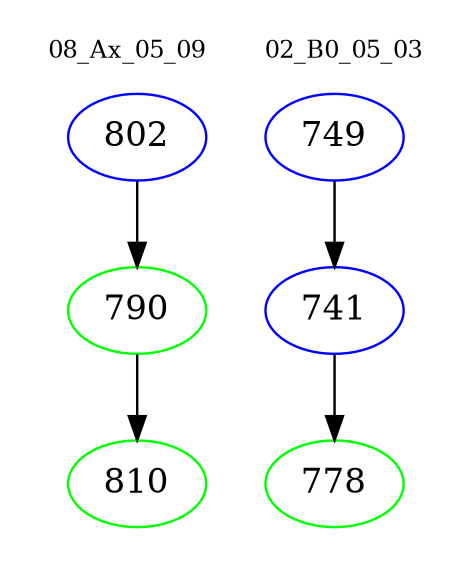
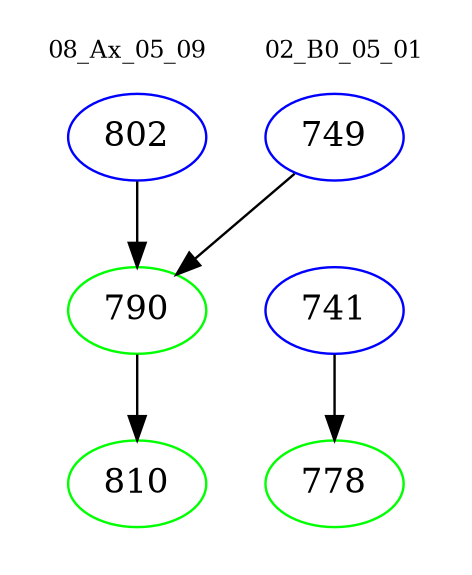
cluster "02_B0_05_03": label "02_B0_05_03" -> "02_B0_05_01"
edge "749" -> "741": now "749" -> "790"
